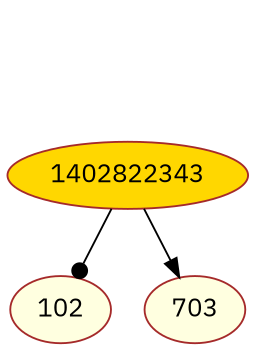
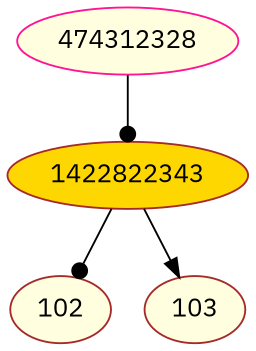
node "474312328": added
node "1402822343": label "1402822343" -> "1422822343"
node "703": label "703" -> "103"
